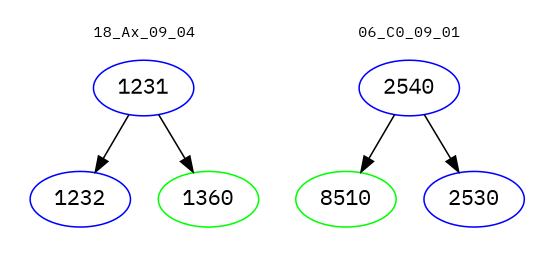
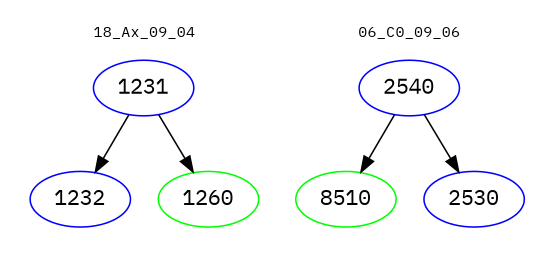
cluster "06_C0_09_01": label "06_C0_09_01" -> "06_C0_09_06"
node "1360": label "1360" -> "1260"
